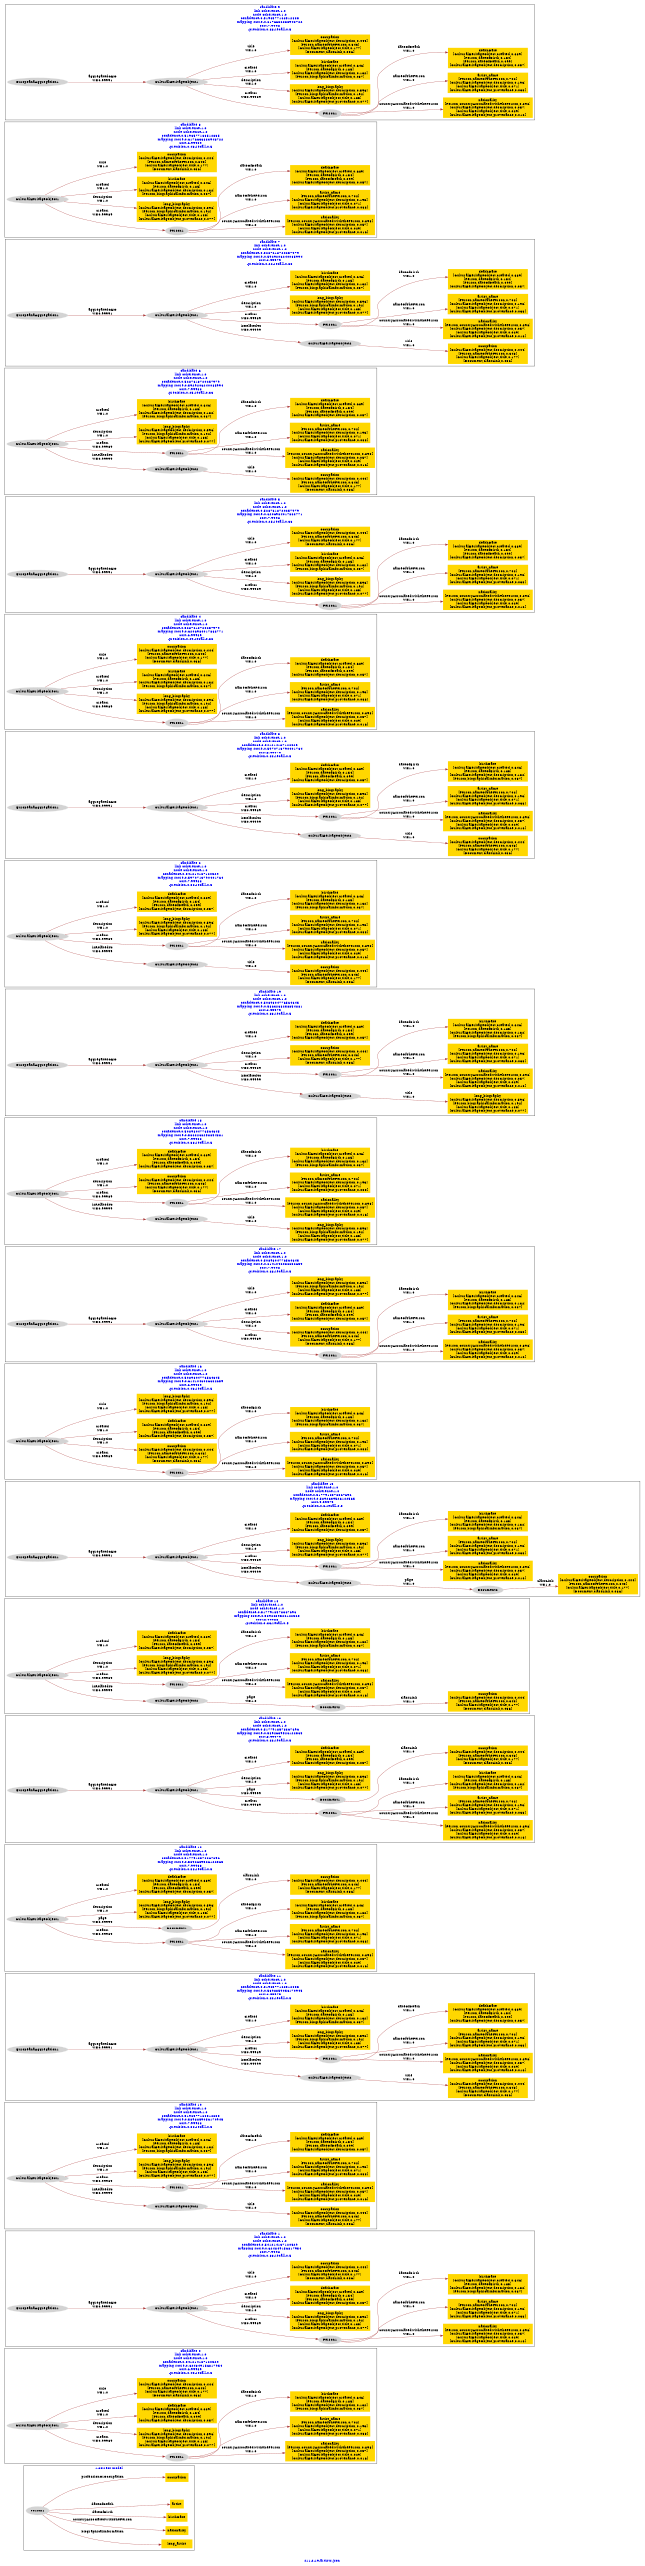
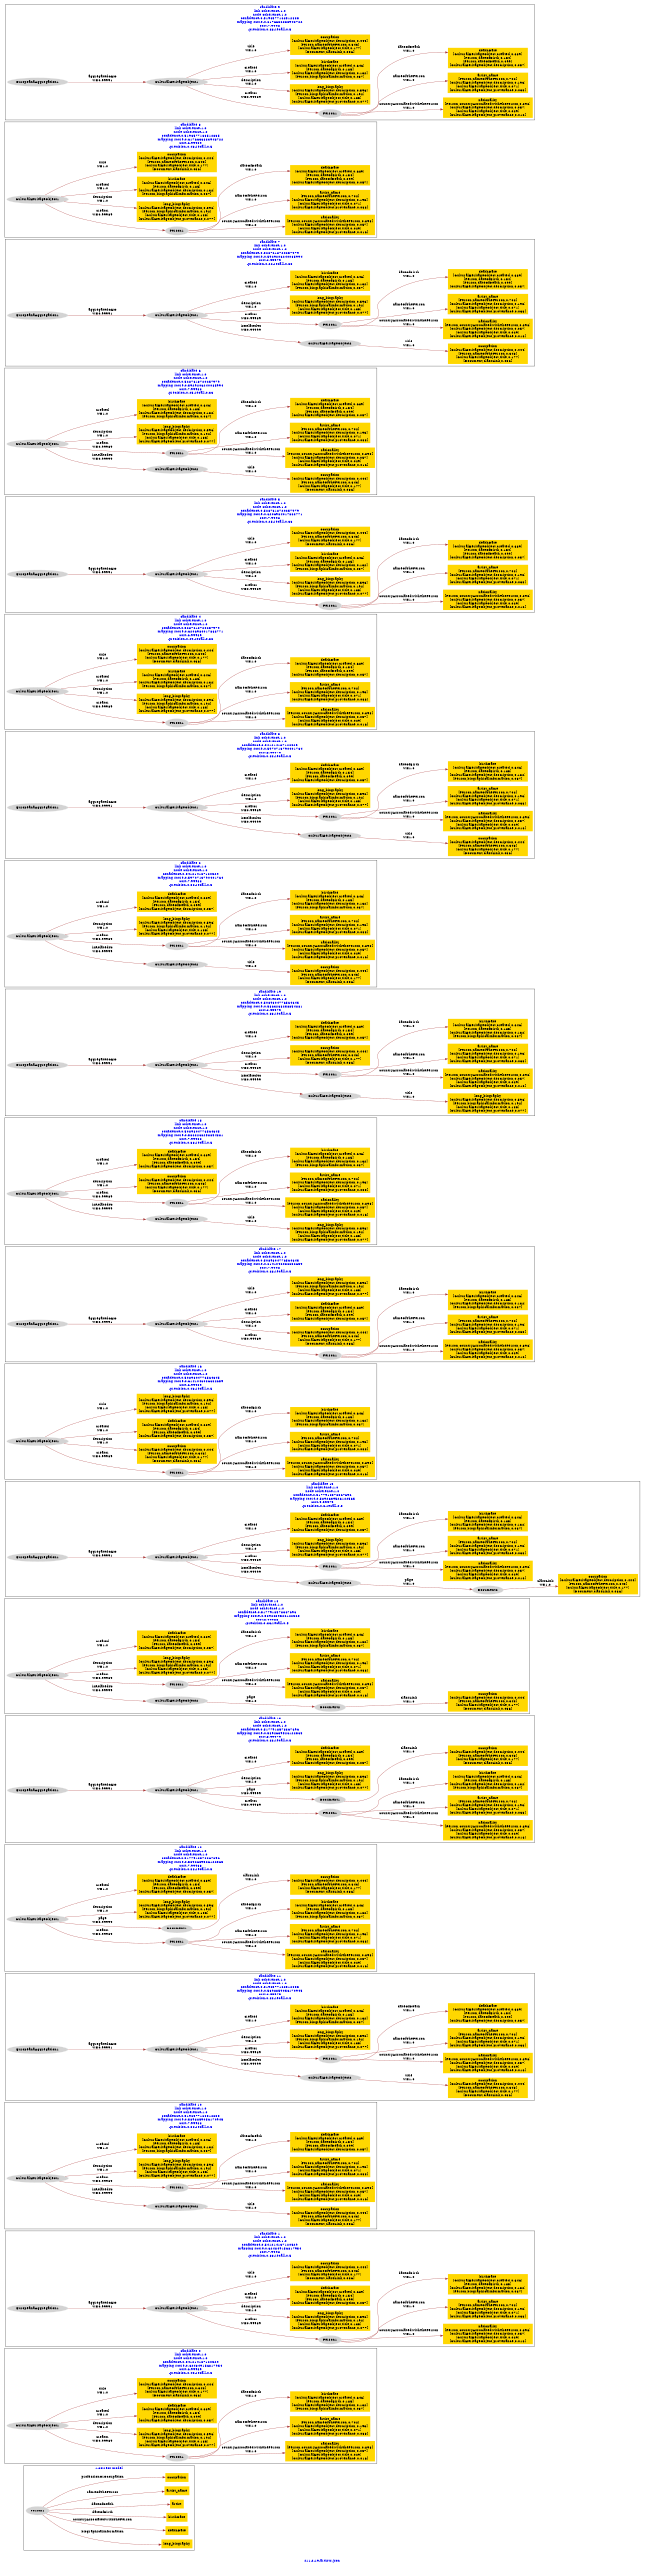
node "artist_name": added
node "nationality": label "nationality" -> "deathDate"
node "long_artist": label "long_artist" -> "long_biography"
